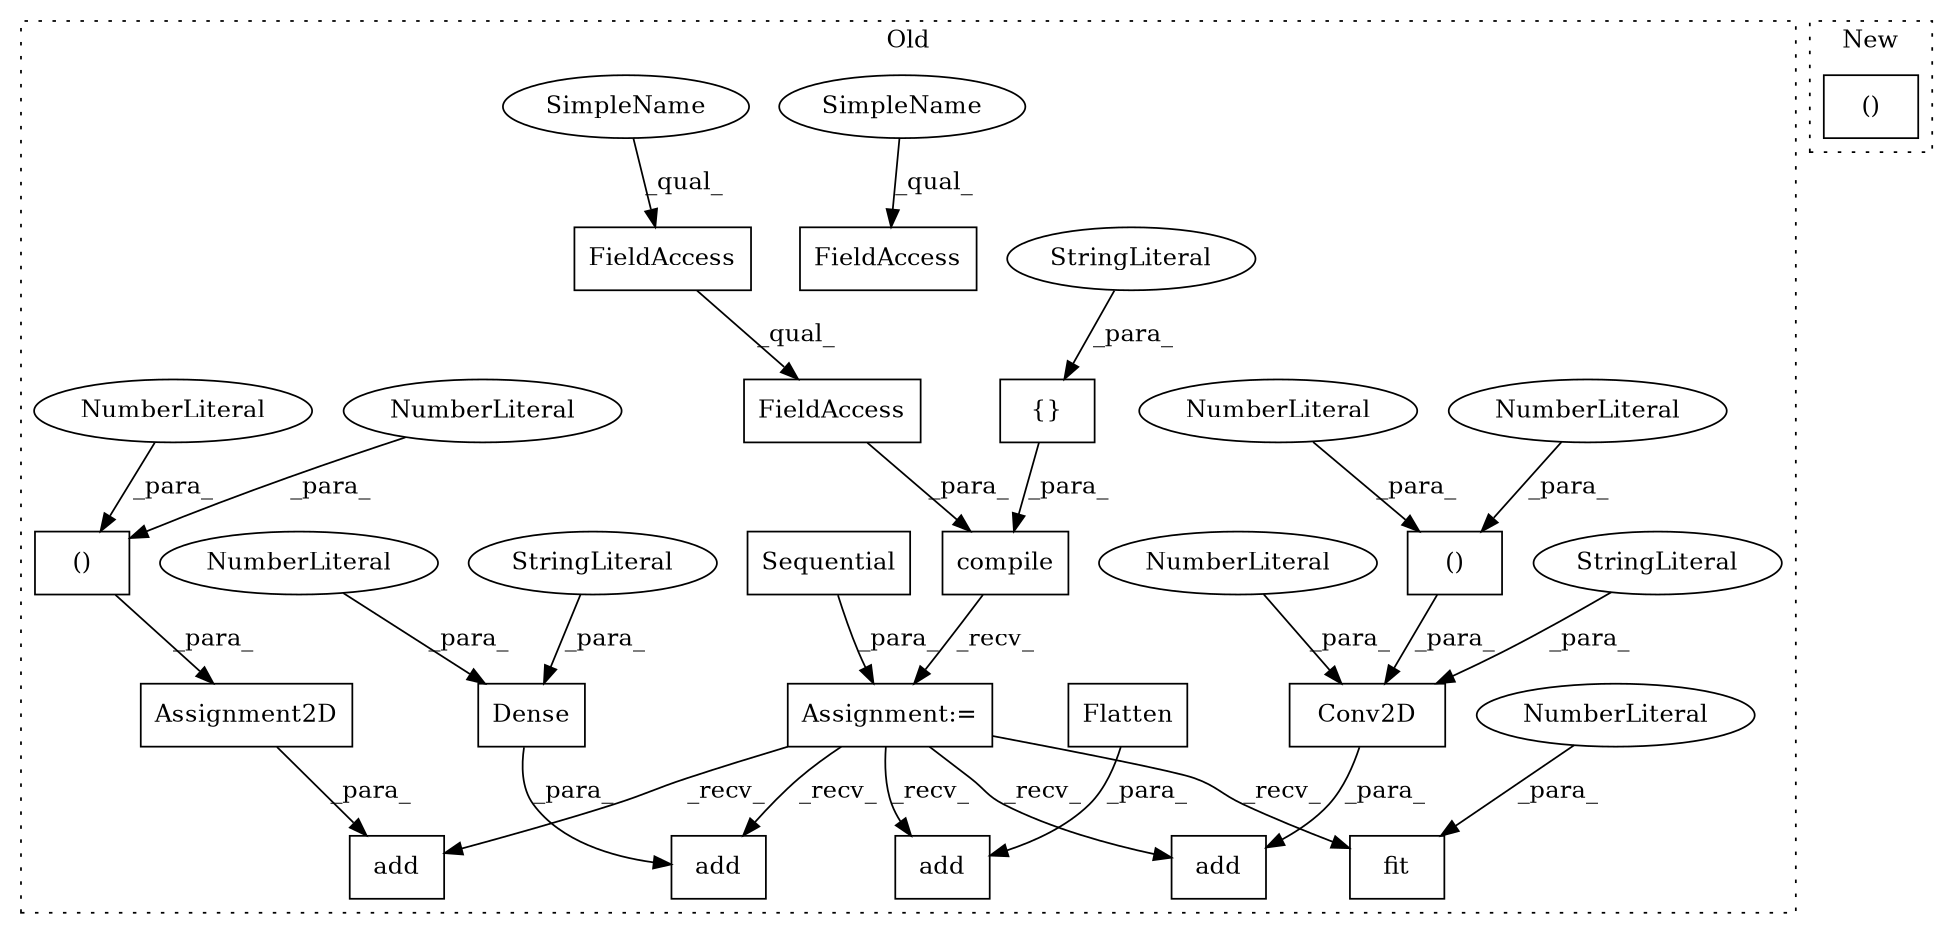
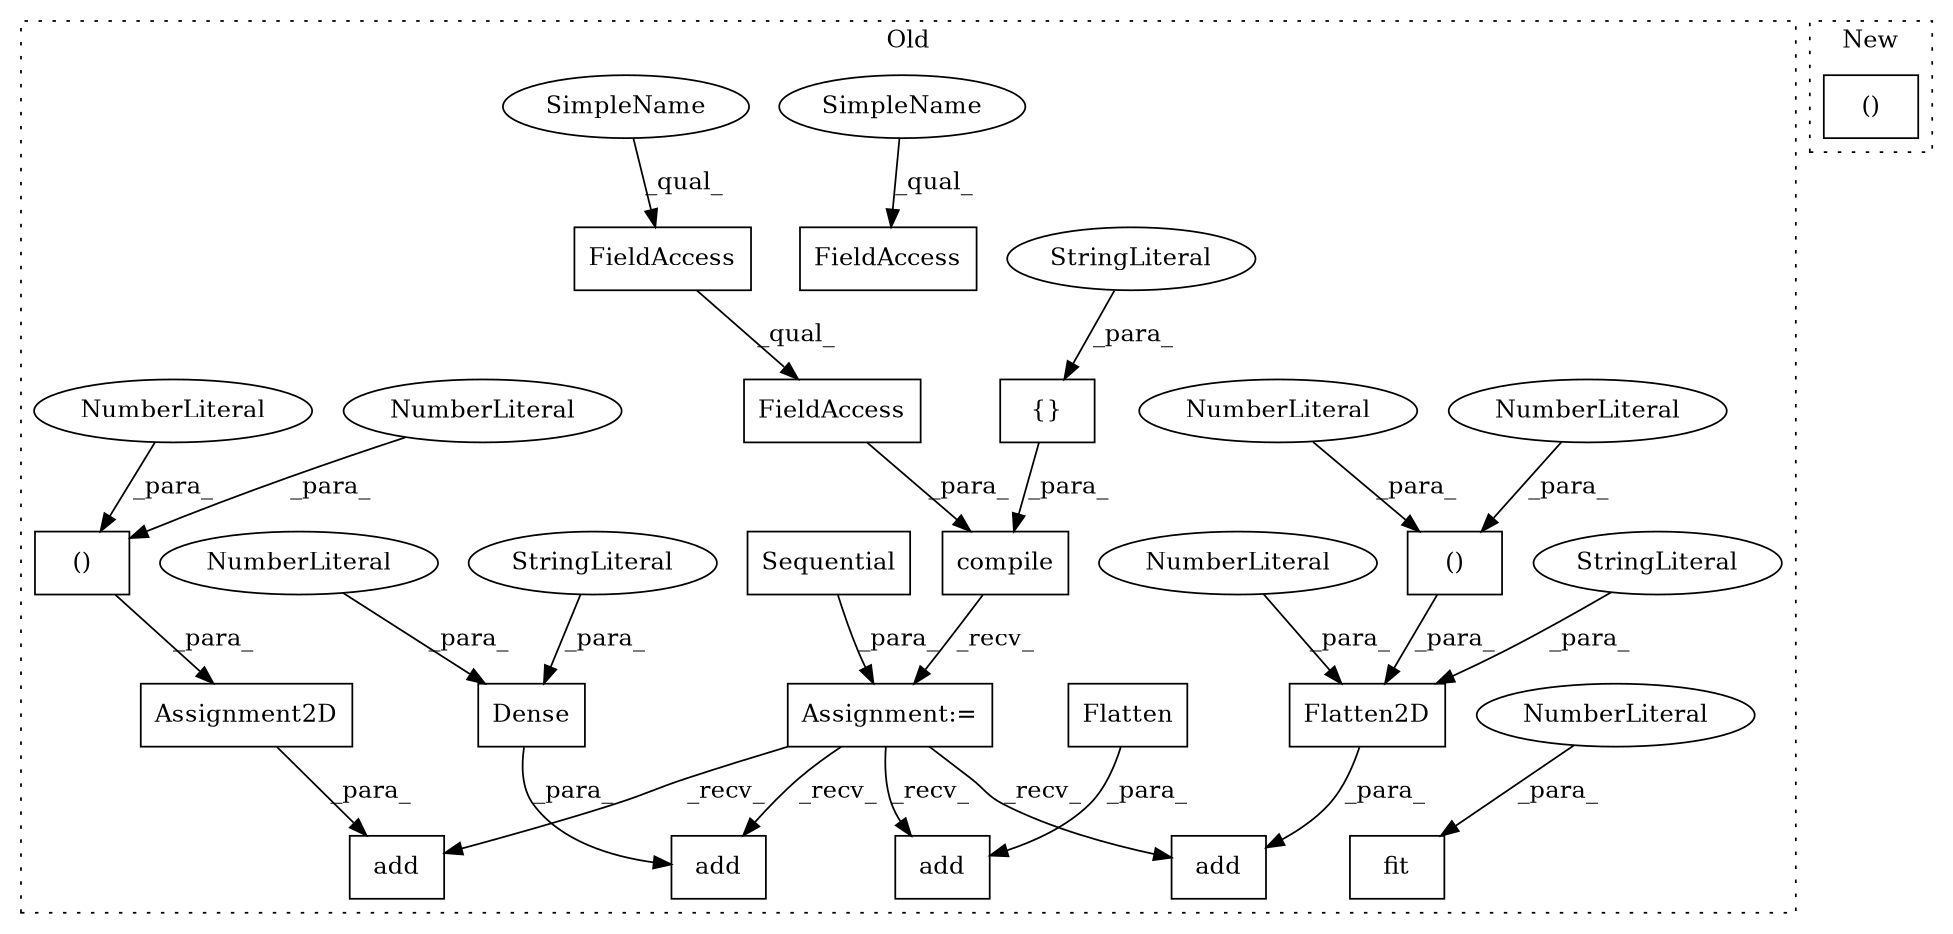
node "Conv2D": label "Conv2D" -> "Flatten2D"
edge "Assignment:=" -> "fit": removed, label "_recv_"
